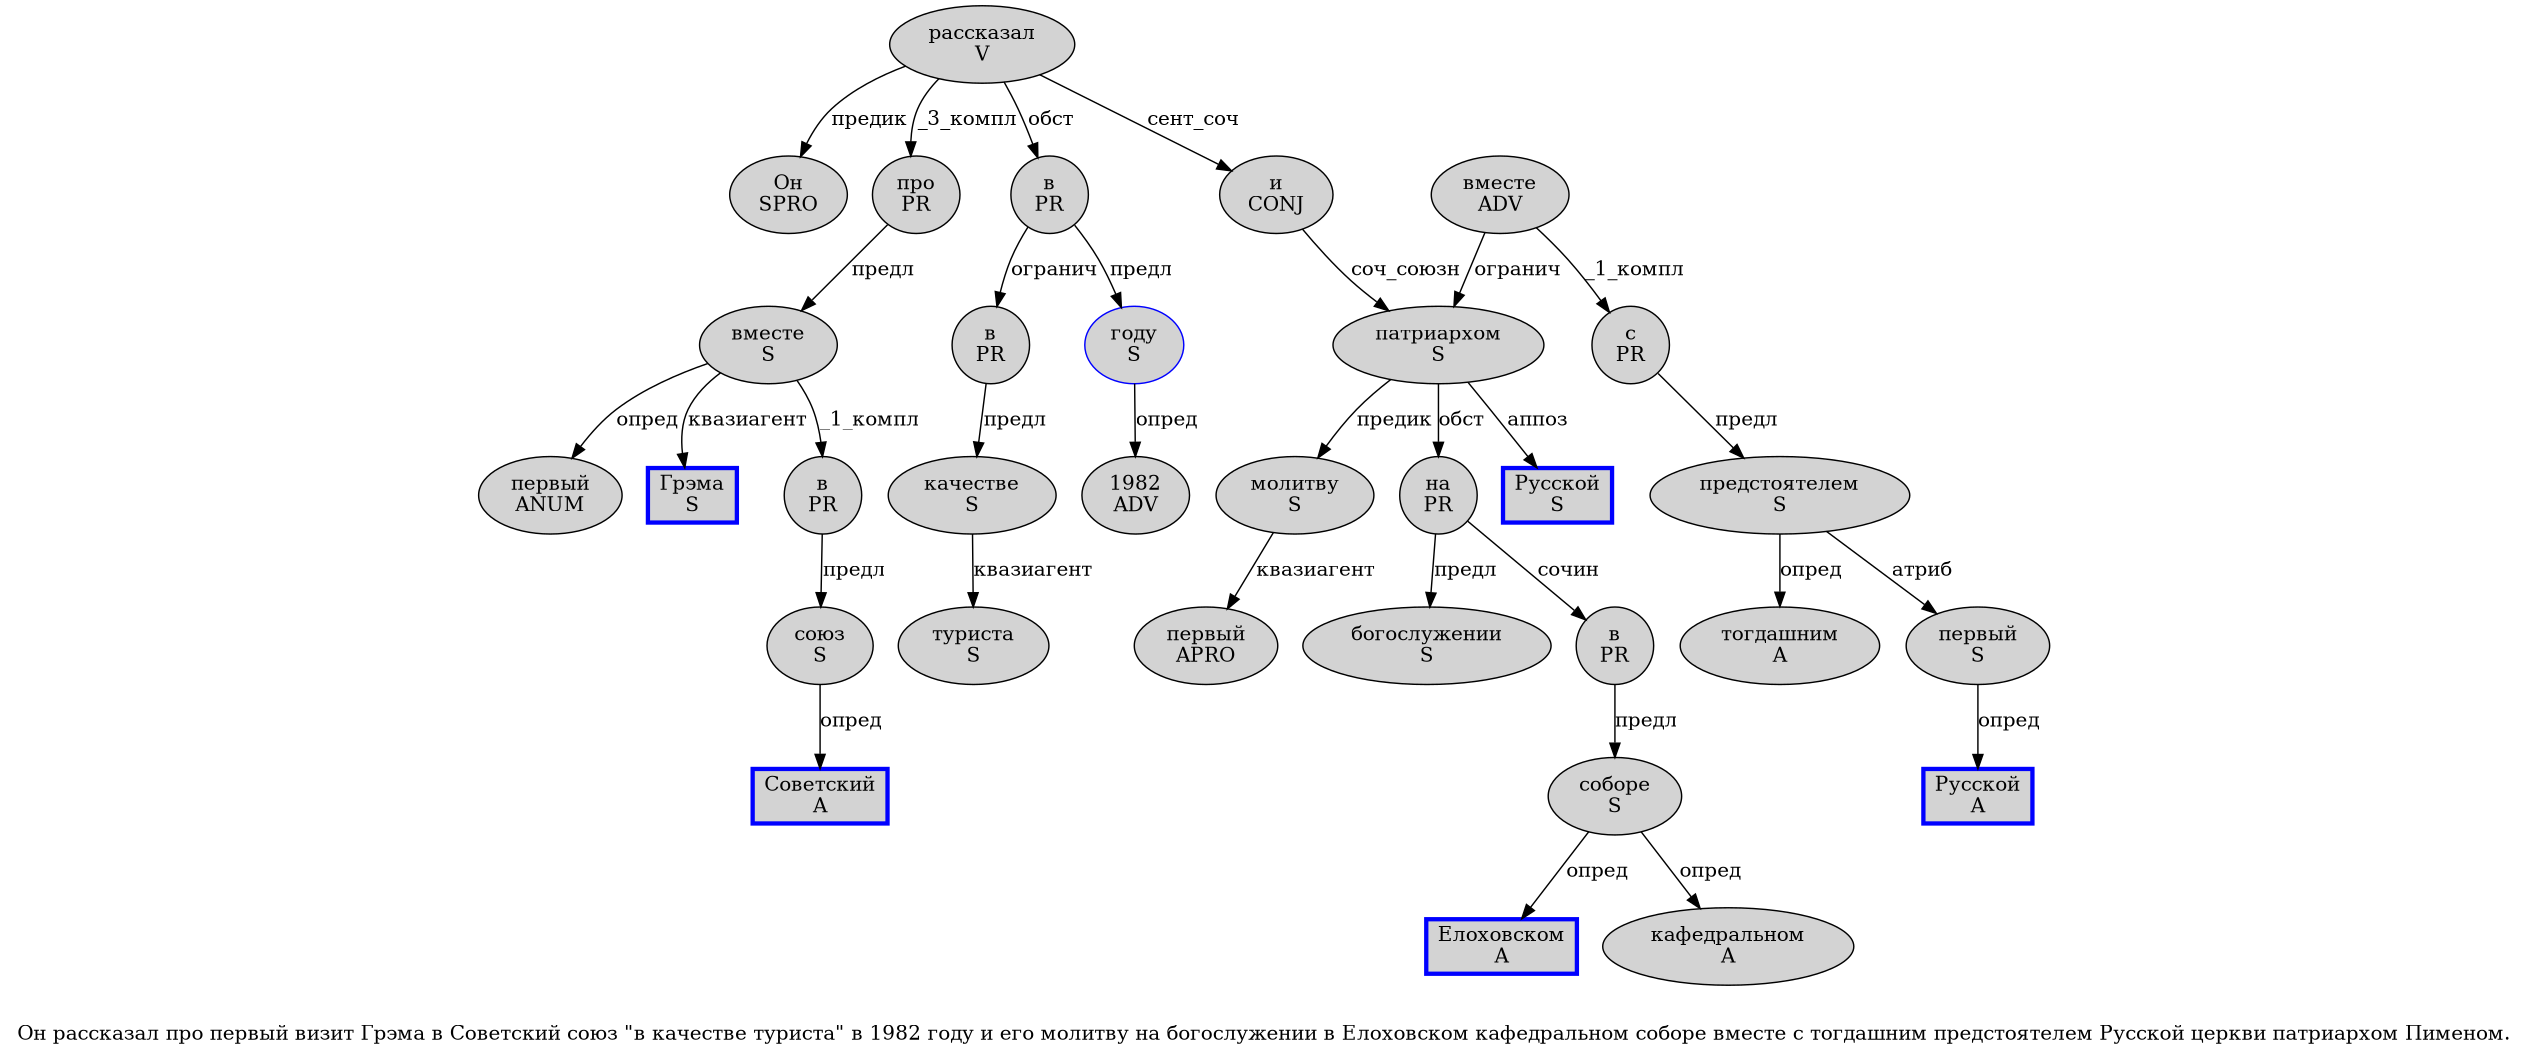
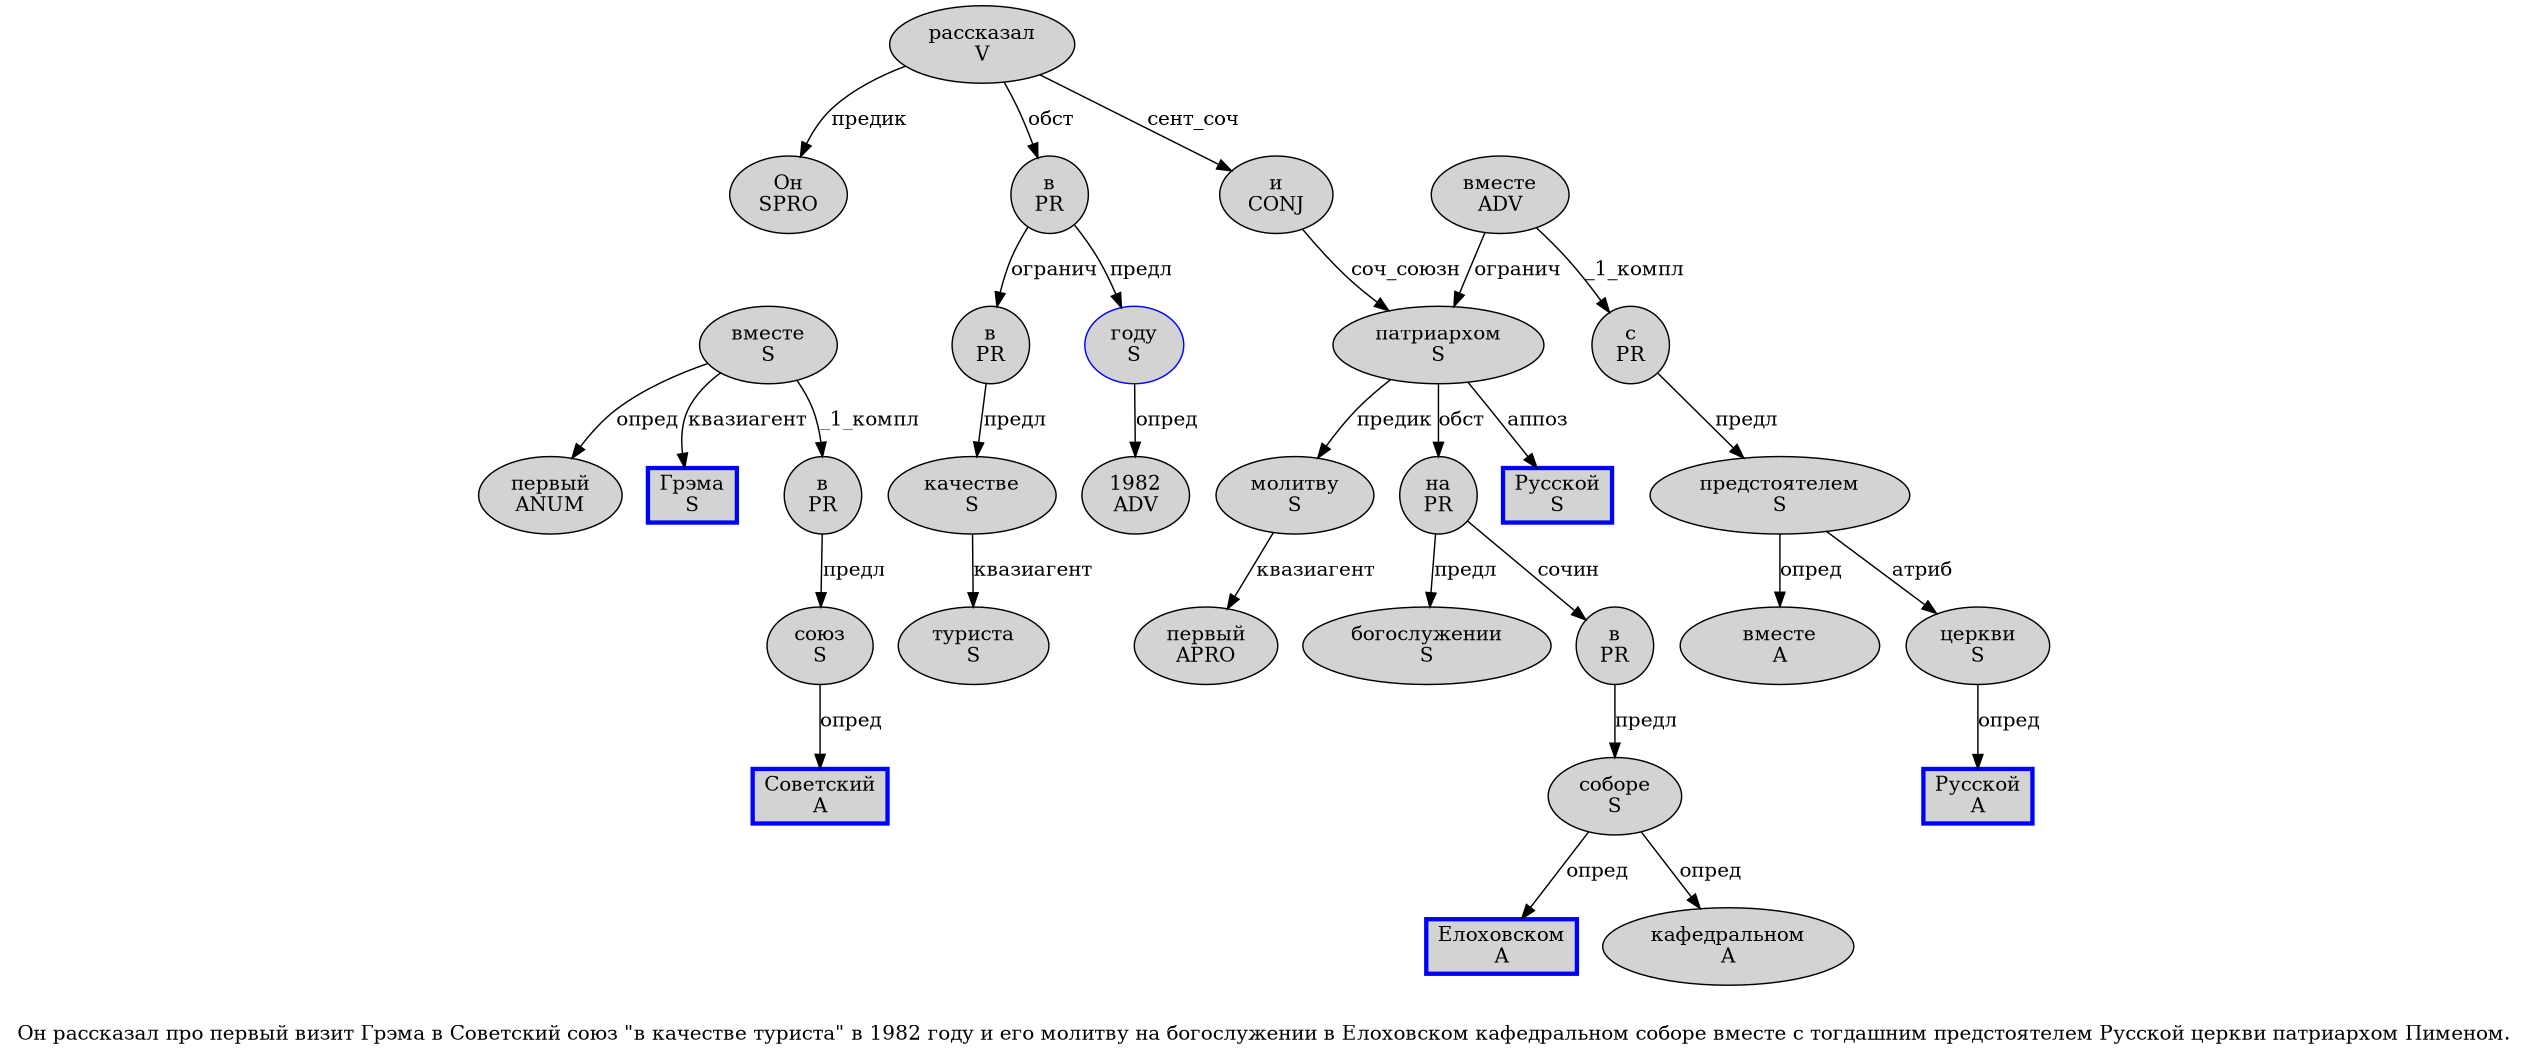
node "про PR": removed
node "тогдашним A": label "тогдашним A" -> "вместе A"
node "первый S": label "первый S" -> "церкви S"
